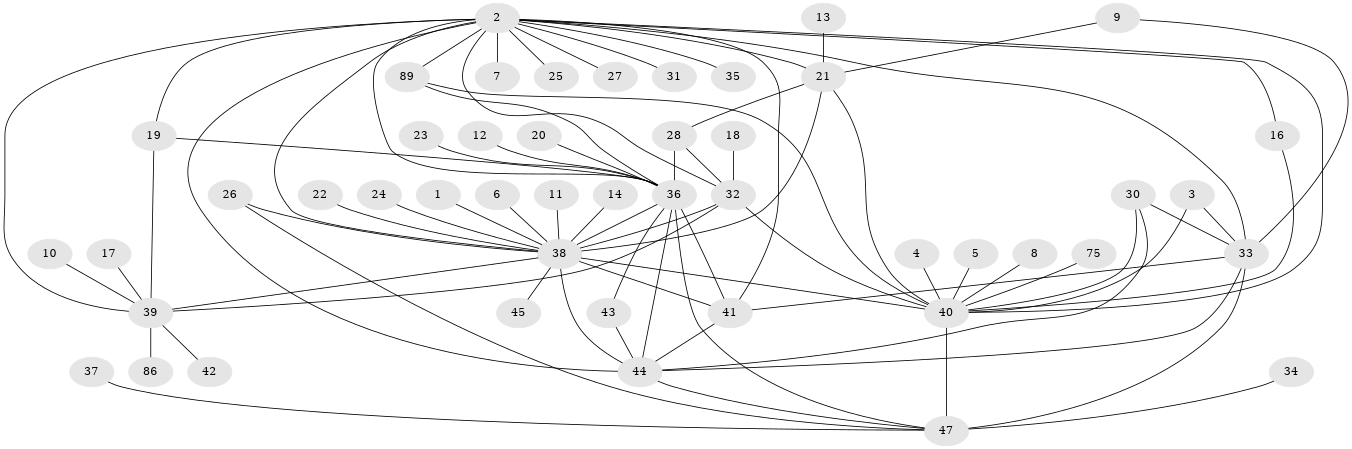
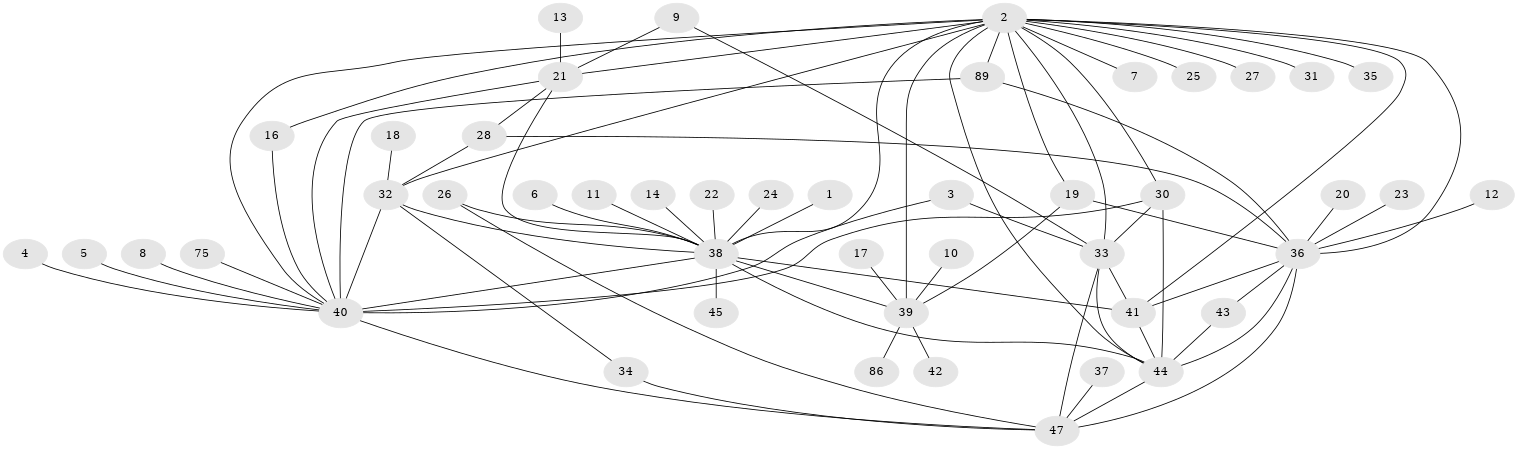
edge "2" -- "30": added
edge "36" -- "38": removed
edge "32" -- "39": now "32" -- "34"
